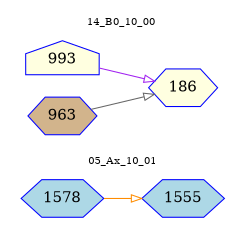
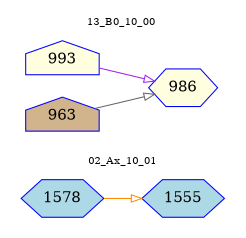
cluster "14_B0_10_00": label "14_B0_10_00" -> "13_B0_10_00"
node "186": label "186" -> "986"
node "963": shape hexagon -> house
cluster "05_Ax_10_01": label "05_Ax_10_01" -> "02_Ax_10_01"
